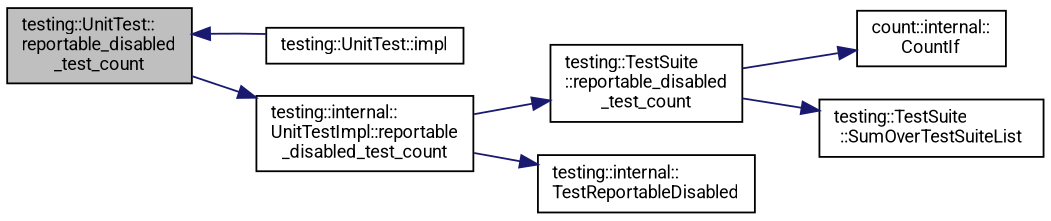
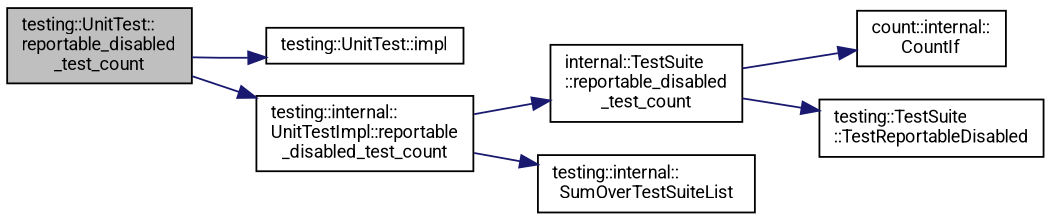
edge "testing::UnitTest::impl" -> "testing::UnitTest:: reportable_disabled _test_count": reversed
node "testing::TestSuite ::reportable_disabled _test_count": label "testing::TestSuite ::reportable_disabled _test_count" -> "internal::TestSuite ::reportable_disabled _test_count"
node "testing::TestSuite ::SumOverTestSuiteList": label "testing::TestSuite ::SumOverTestSuiteList" -> "testing::TestSuite ::TestReportableDisabled"
node "testing::internal:: TestReportableDisabled": label "testing::internal:: TestReportableDisabled" -> "testing::internal:: SumOverTestSuiteList"
